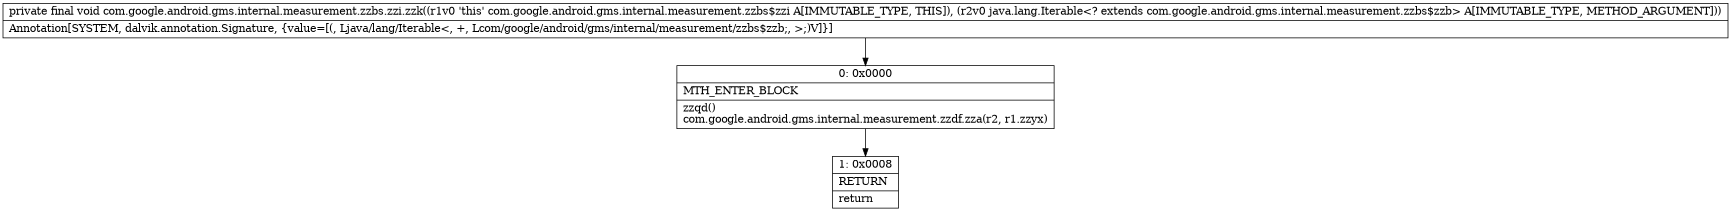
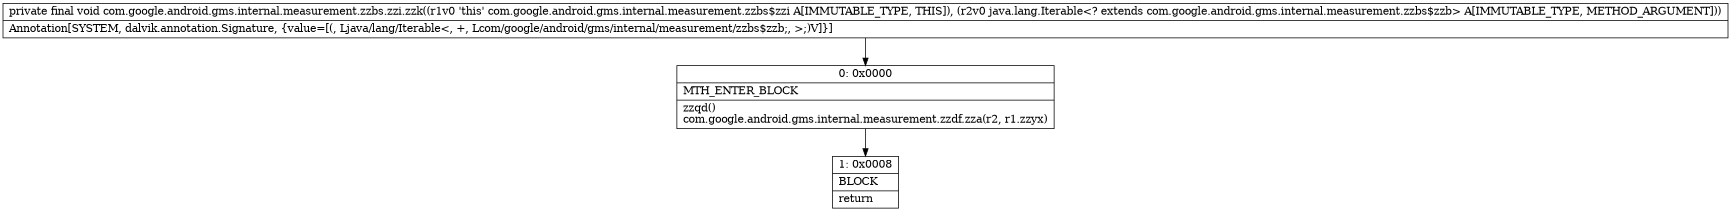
node "1: 0x0008": text "RETURN" -> "BLOCK"
